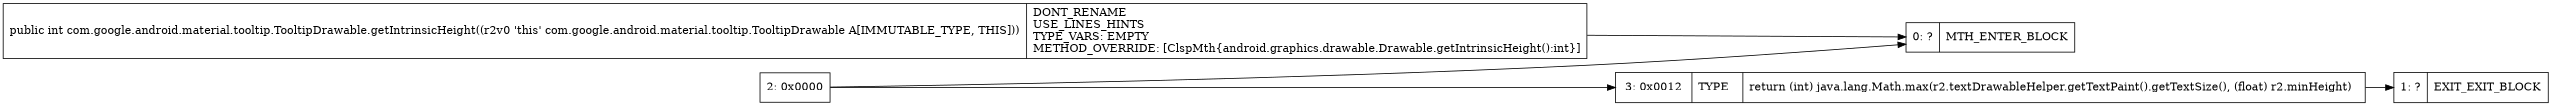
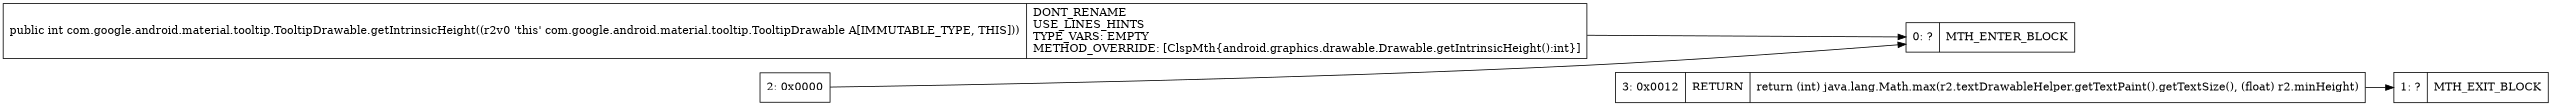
node "3: 0x0012": text "TYPE" -> "RETURN"
node "1: ?": text "EXIT_EXIT_BLOCK" -> "MTH_EXIT_BLOCK"
edge "2: 0x0000" -> "3: 0x0012": removed
